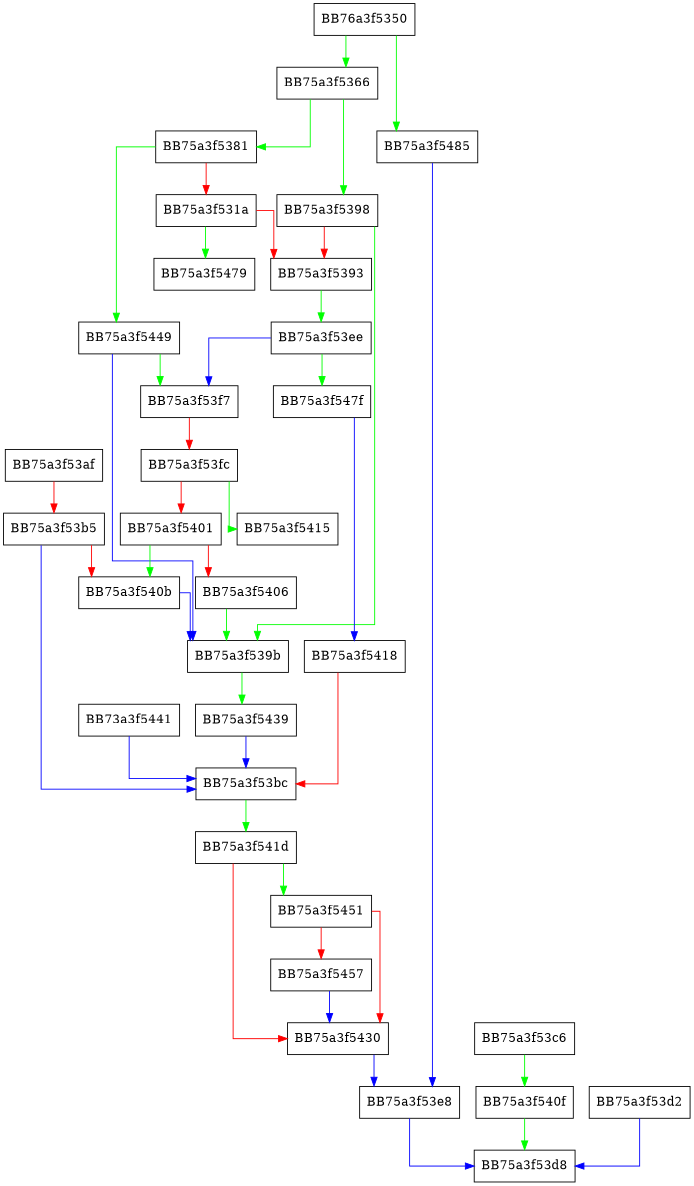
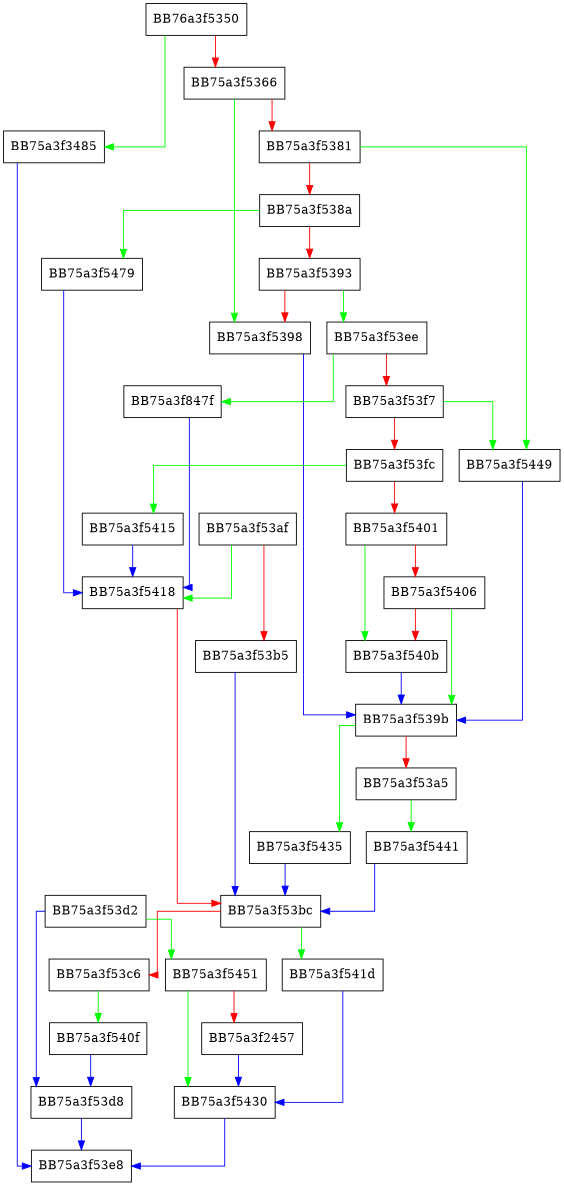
edge "BB76a3f5350" -> "BB75a3f5366": color green -> red
edge "BB75a3f5366" -> "BB75a3f5381": color green -> red
node "BB75a3f5485": label "BB75a3f5485" -> "BB75a3f3485"
node "BB75a3f531a": label "BB75a3f531a" -> "BB75a3f538a"
edge "BB75a3f5398" -> "BB75a3f5393": reversed
edge "BB75a3f53ee" -> "BB75a3f53f7": color blue -> red
edge "BB75a3f5449" -> "BB75a3f53f7": reversed
node "BB75a3f547f": label "BB75a3f547f" -> "BB75a3f847f"
edge "BB75a3f5479" -> "BB75a3f5418": added
edge "BB75a3f5398" -> "BB75a3f539b": color green -> blue
edge "BB75a3f53b5" -> "BB75a3f540b": now "BB75a3f5406" -> "BB75a3f540b"
edge "BB75a3f5415" -> "BB75a3f5418": added
edge "BB75a3f53af" -> "BB75a3f5418": added
node "BB73a3f5441": label "BB73a3f5441" -> "BB75a3f5441"
node "BB75a3f5439": label "BB75a3f5439" -> "BB75a3f5435"
node "BB75a3f53a5": added
edge "BB75a3f541d" -> "BB75a3f5451": now "BB75a3f53d2" -> "BB75a3f5451"
edge "BB75a3f53bc" -> "BB75a3f53c6": added
edge "BB75a3f5451" -> "BB75a3f5430": color red -> green
edge "BB75a3f541d" -> "BB75a3f5430": color red -> blue
node "BB75a3f5457": label "BB75a3f5457" -> "BB75a3f2457"
edge "BB75a3f540f" -> "BB75a3f53d8": color green -> blue
edge "BB75a3f53e8" -> "BB75a3f53d8": reversed
